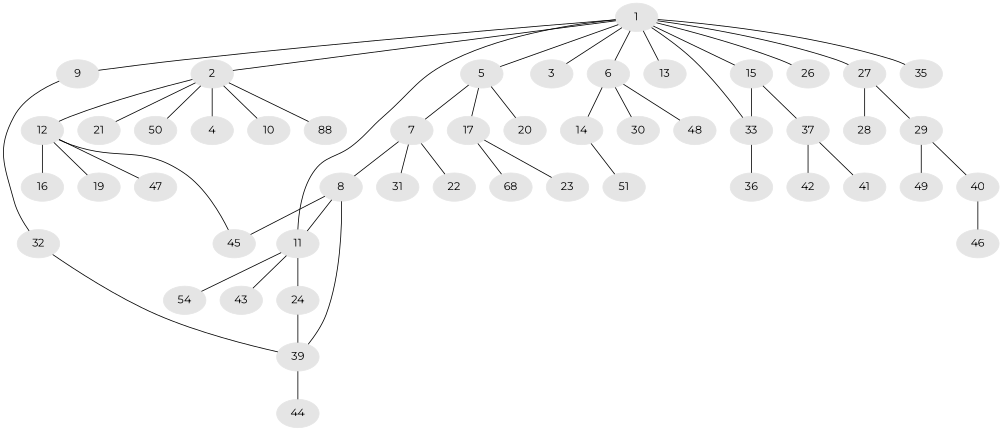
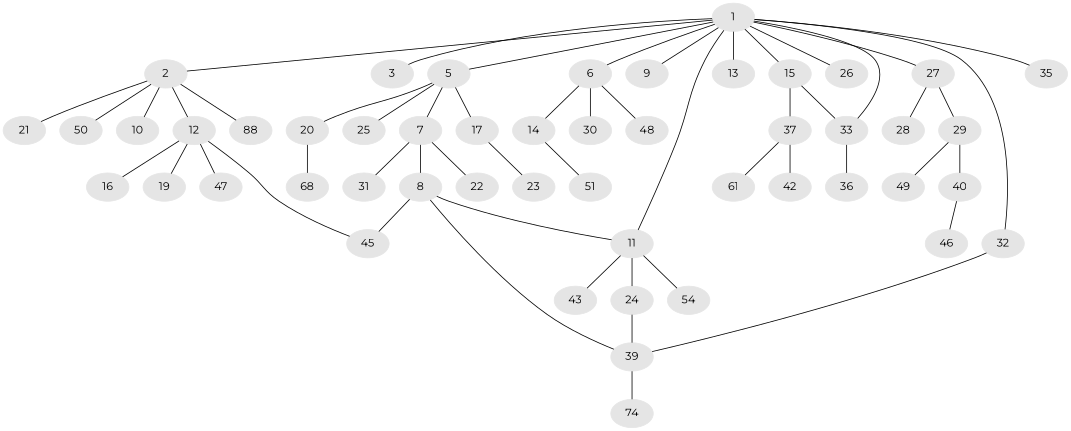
node "4": removed
node "25": added
edge "9" -- "32": now "1" -- "32"
edge "17" -- "68": now "20" -- "68"
node "41": label "41" -> "61"
node "44": label "44" -> "74"
